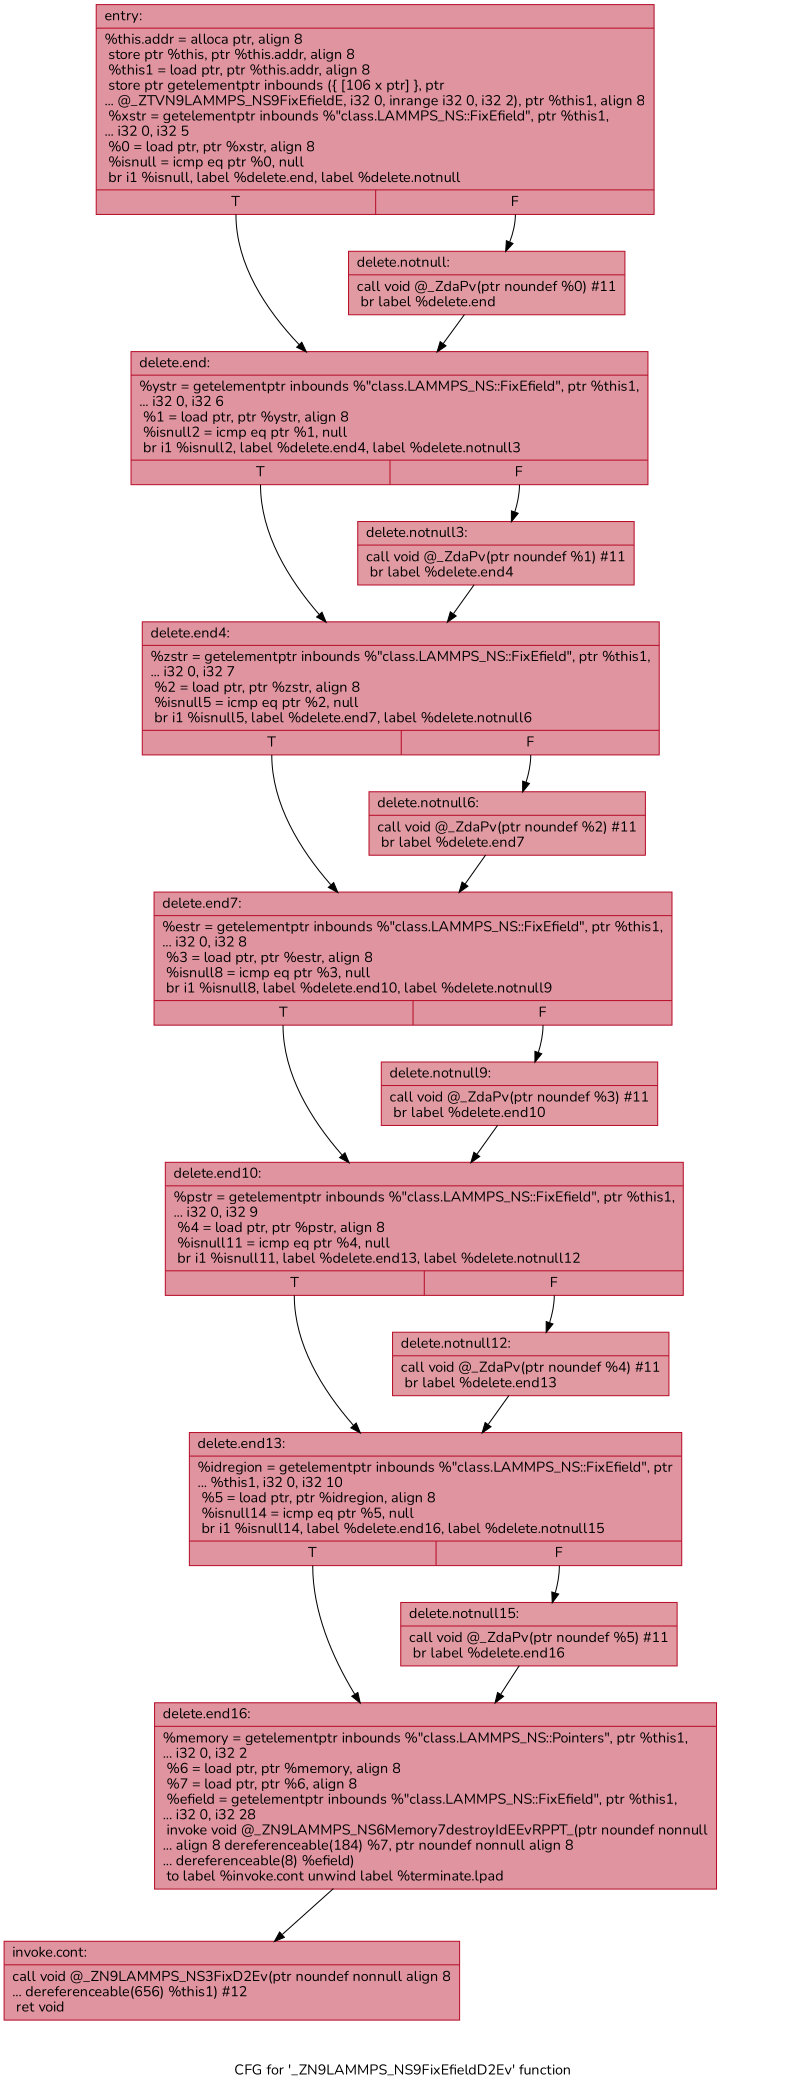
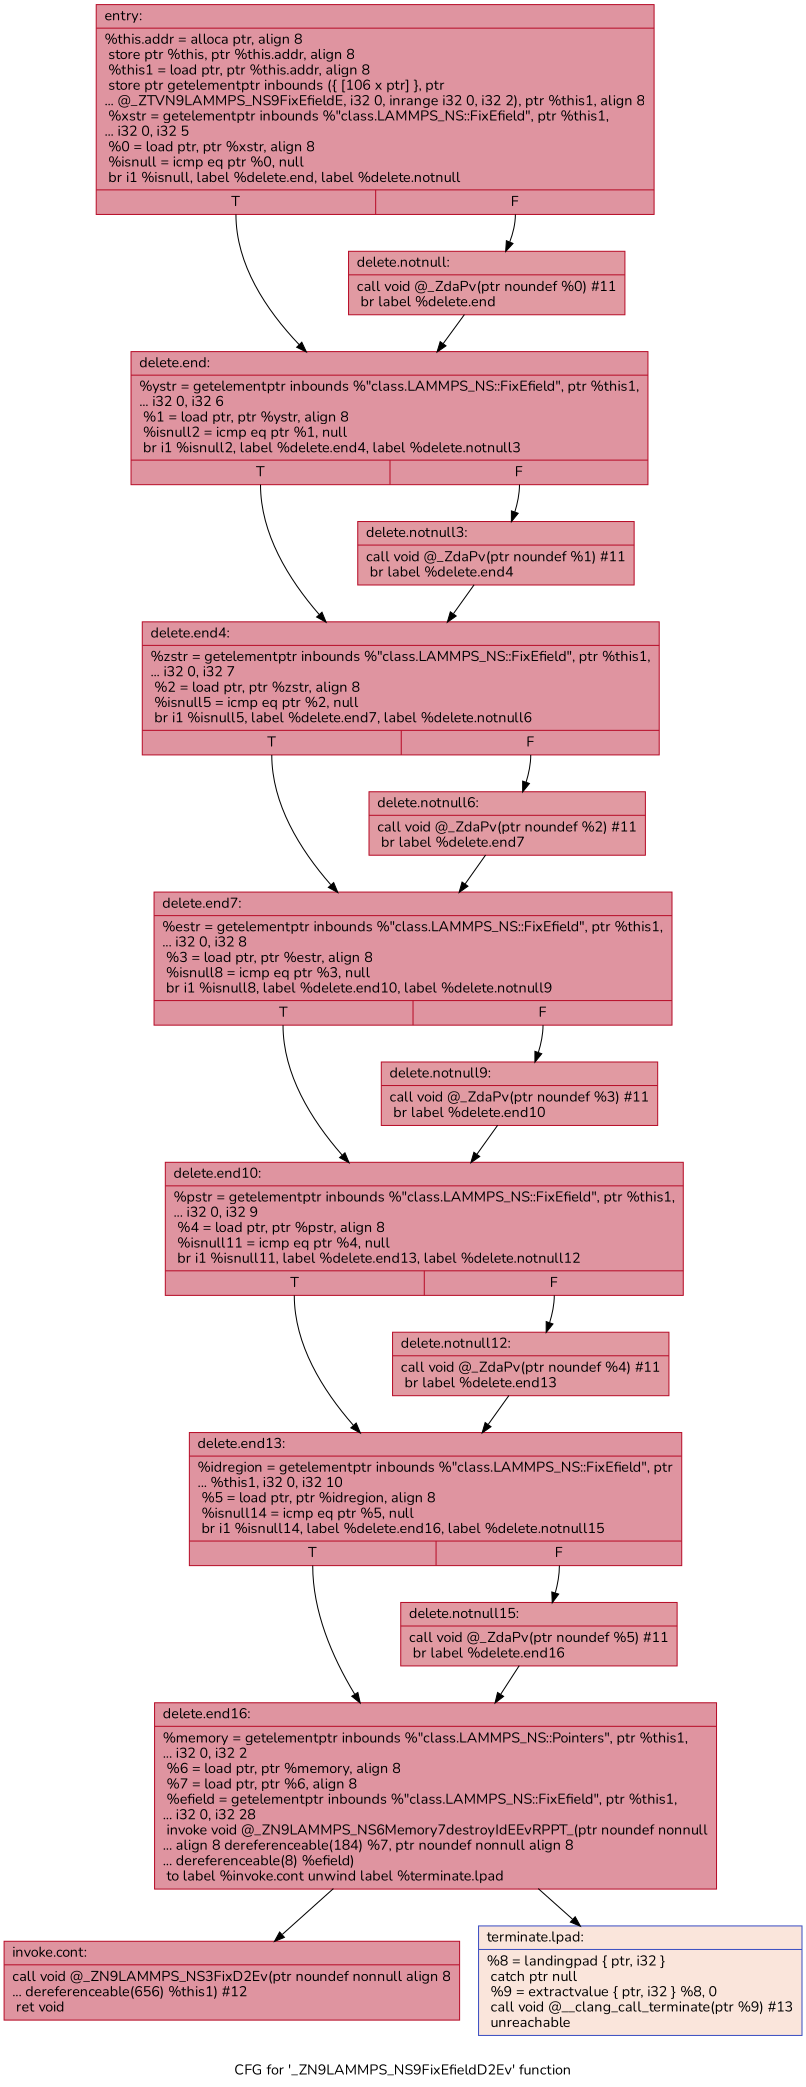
node "terminate.lpad:": added
